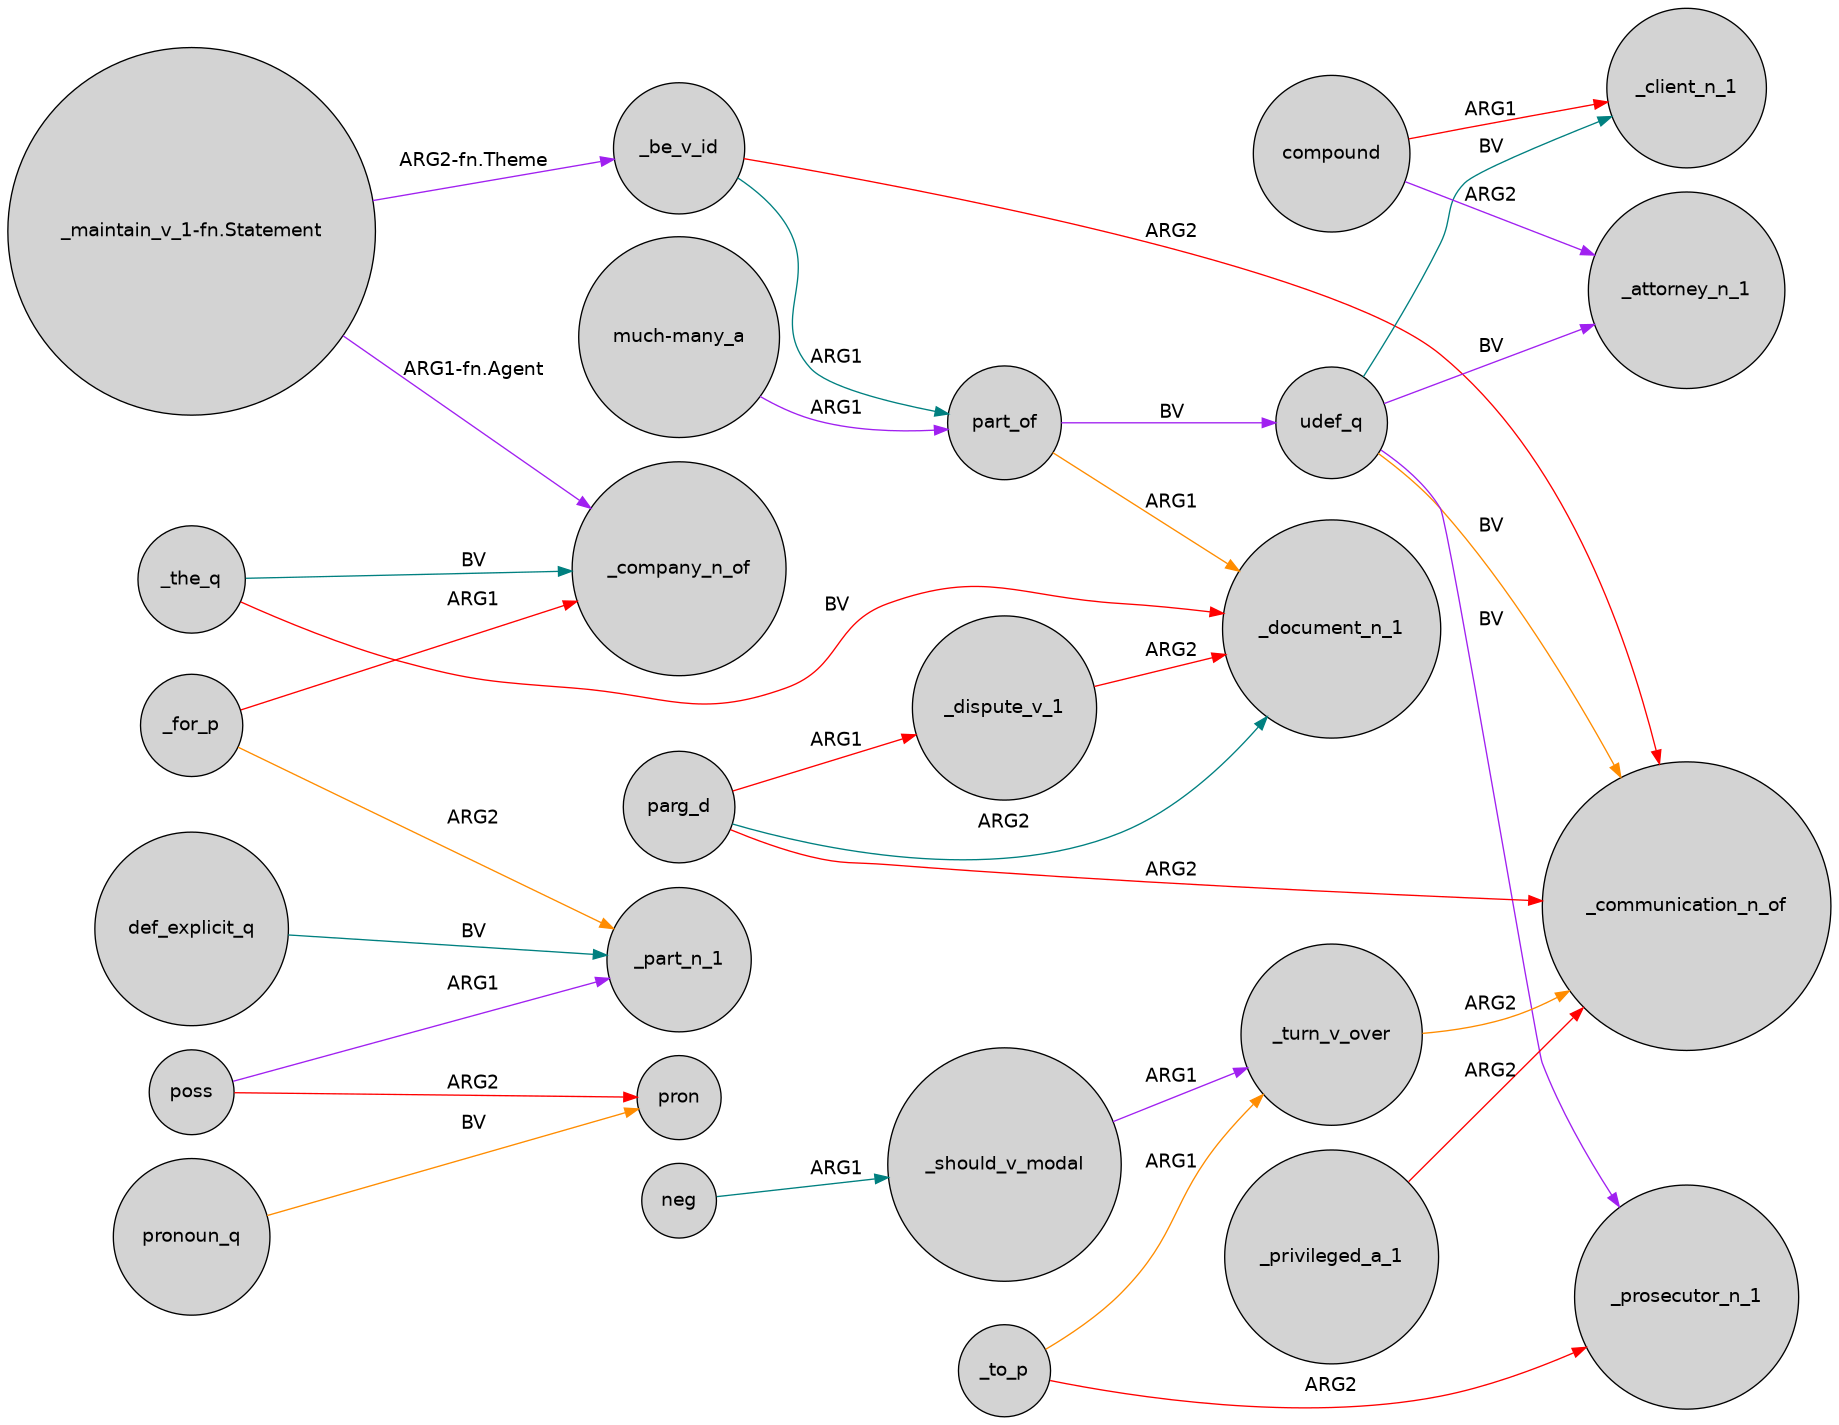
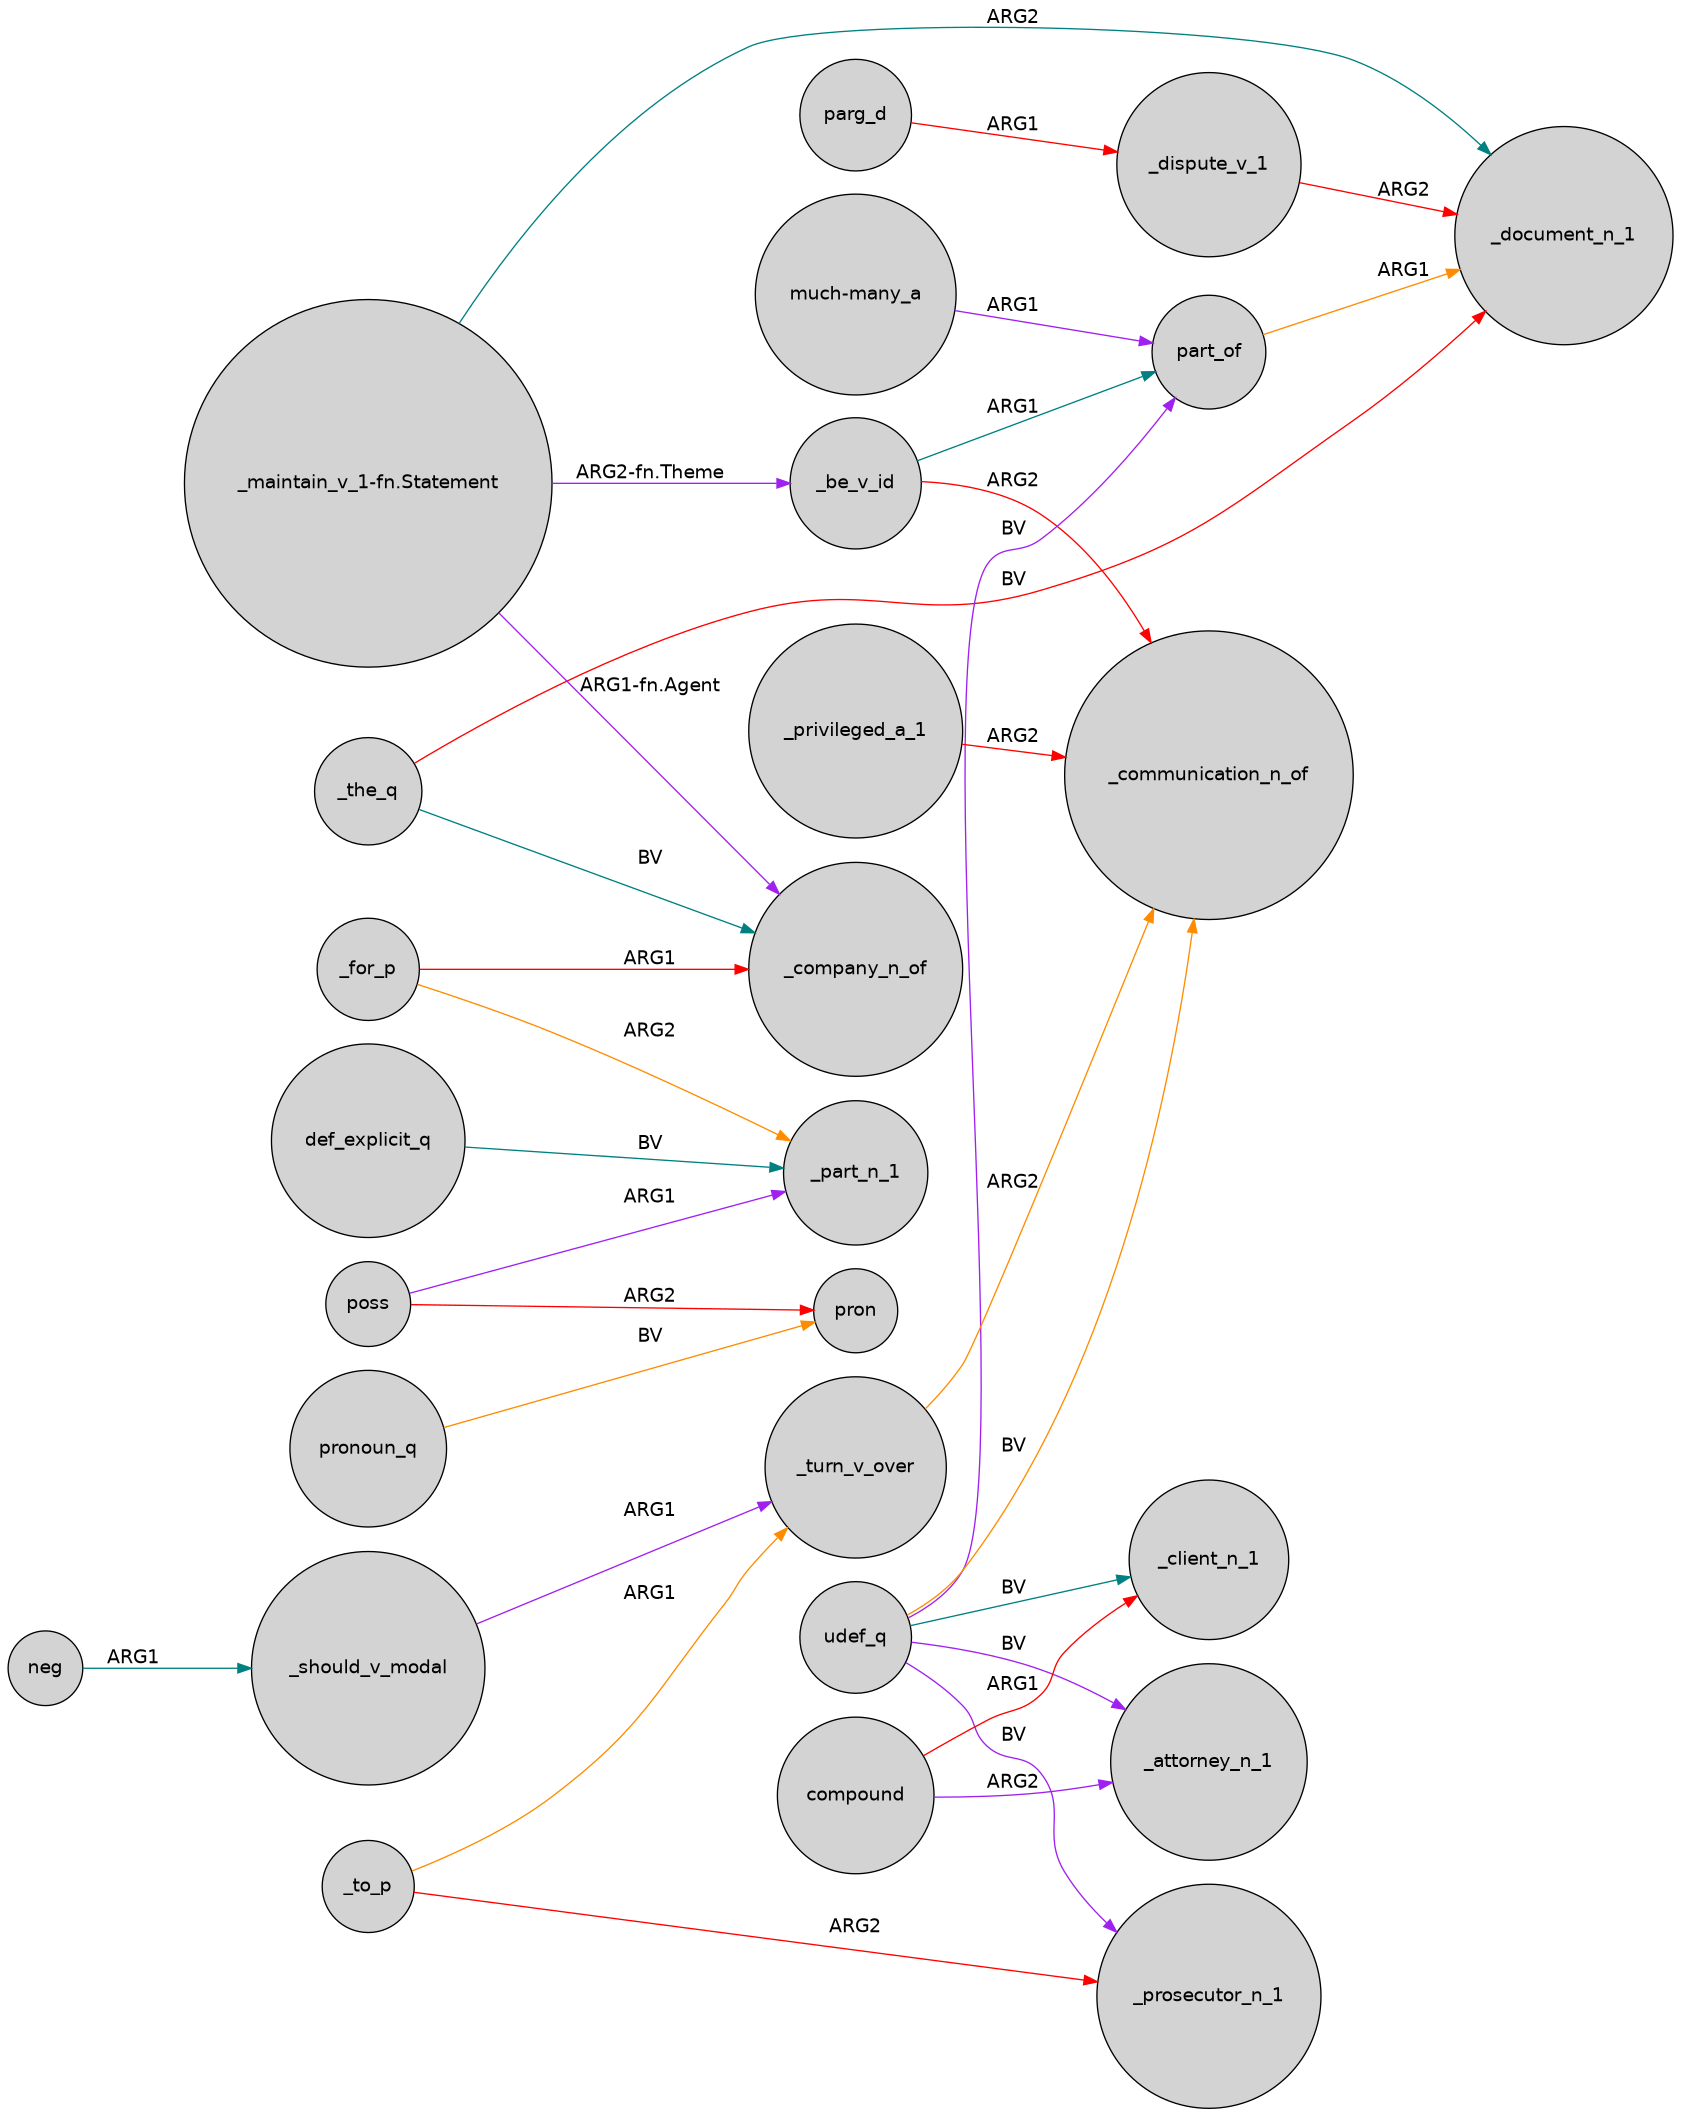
edge "part_of" -> "udef_q": reversed
edge "parg_d" -> "_document_n_1": now "_maintain_v_1-fn.Statement" -> "_document_n_1"
edge "parg_d" -> "_communication_n_of": removed, label "ARG2"
